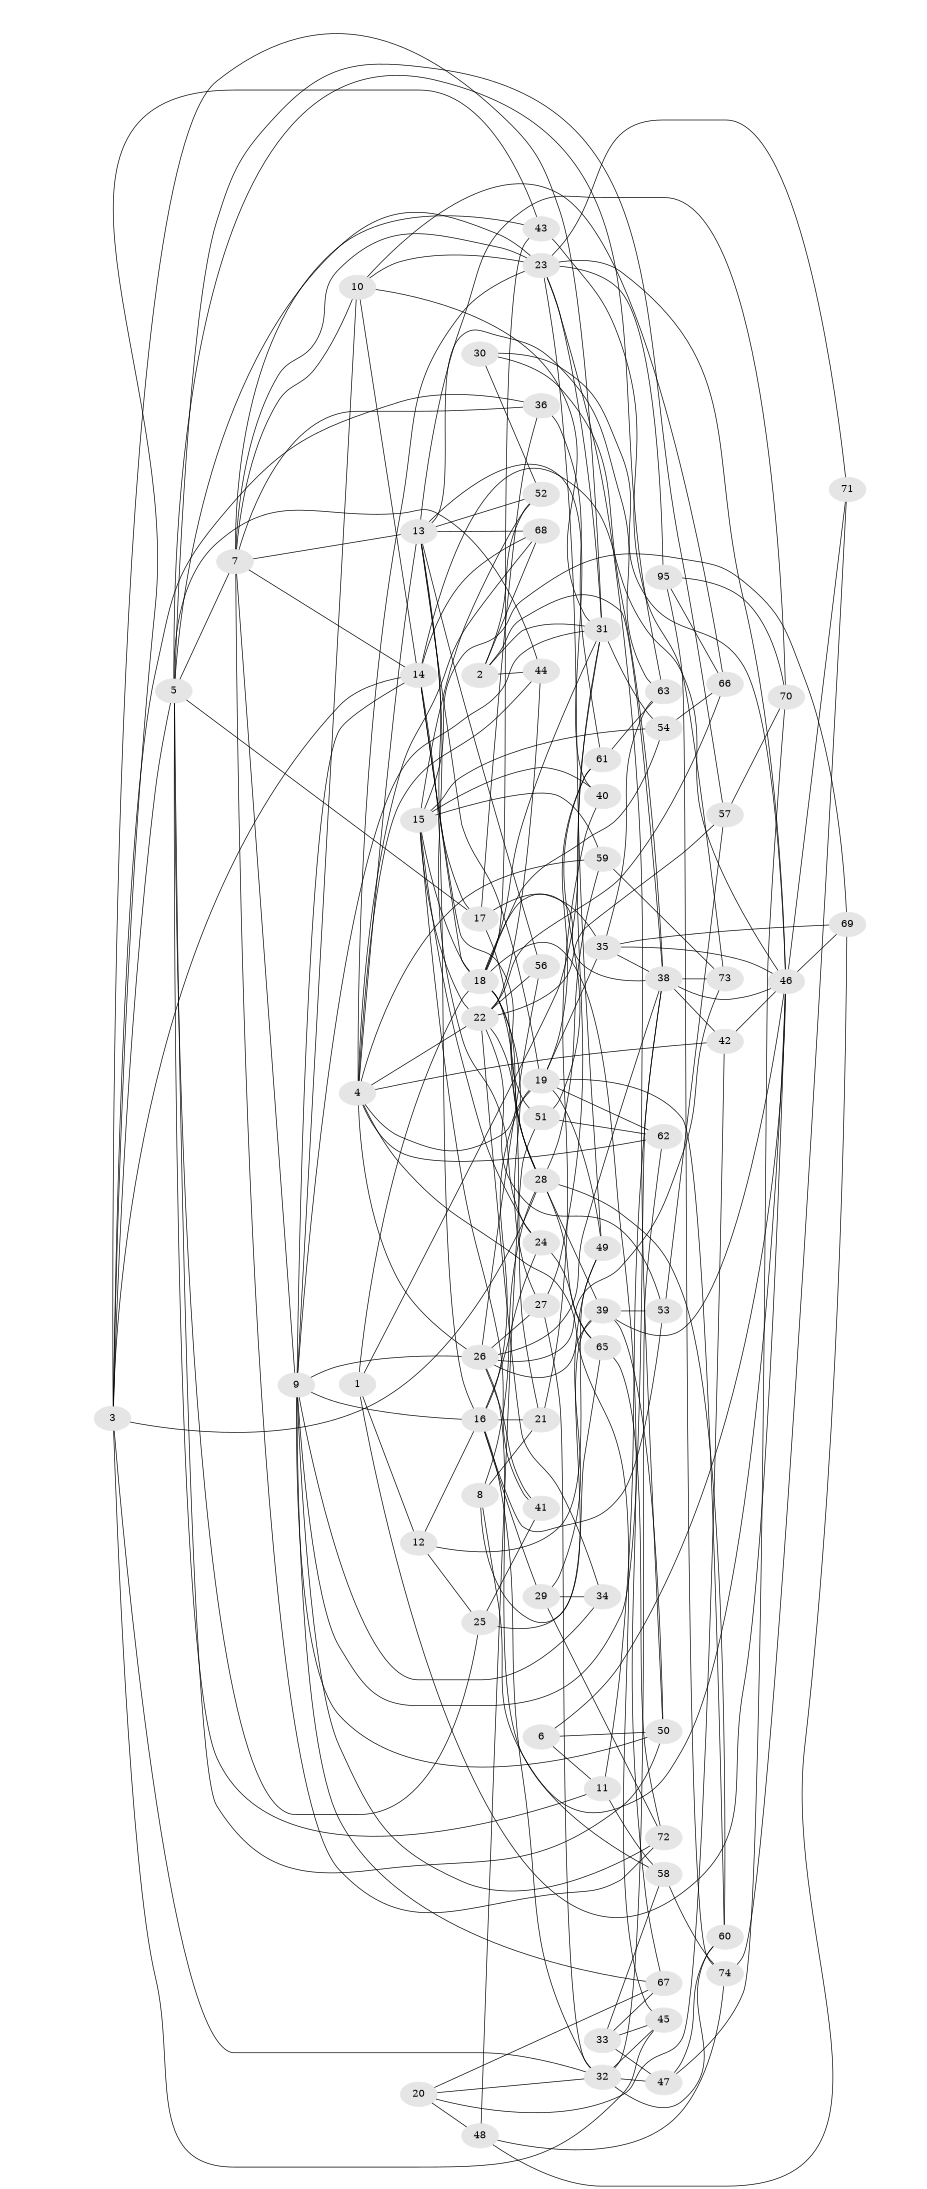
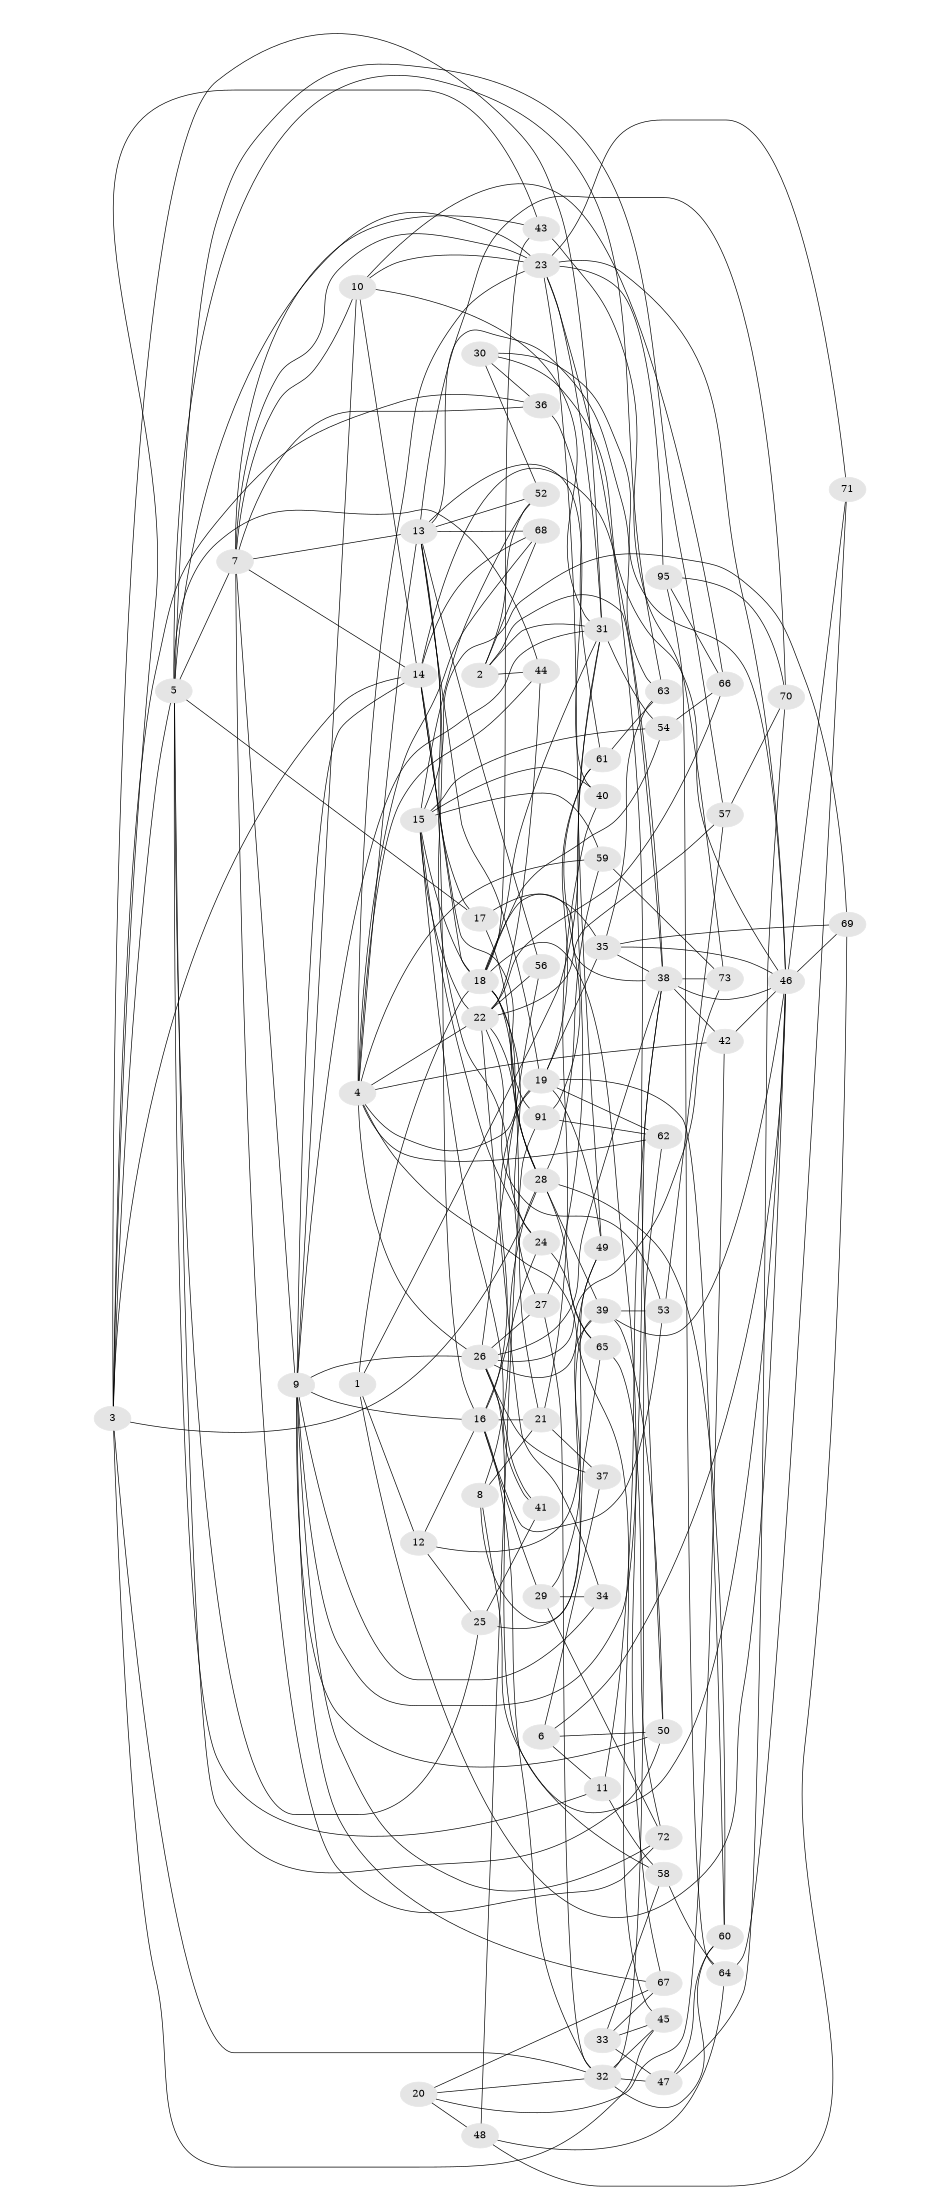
edge "36" -- "17": now "36" -- "30"
node "51": label "51" -> "91"
node "37": added
node "74": label "74" -> "64"
